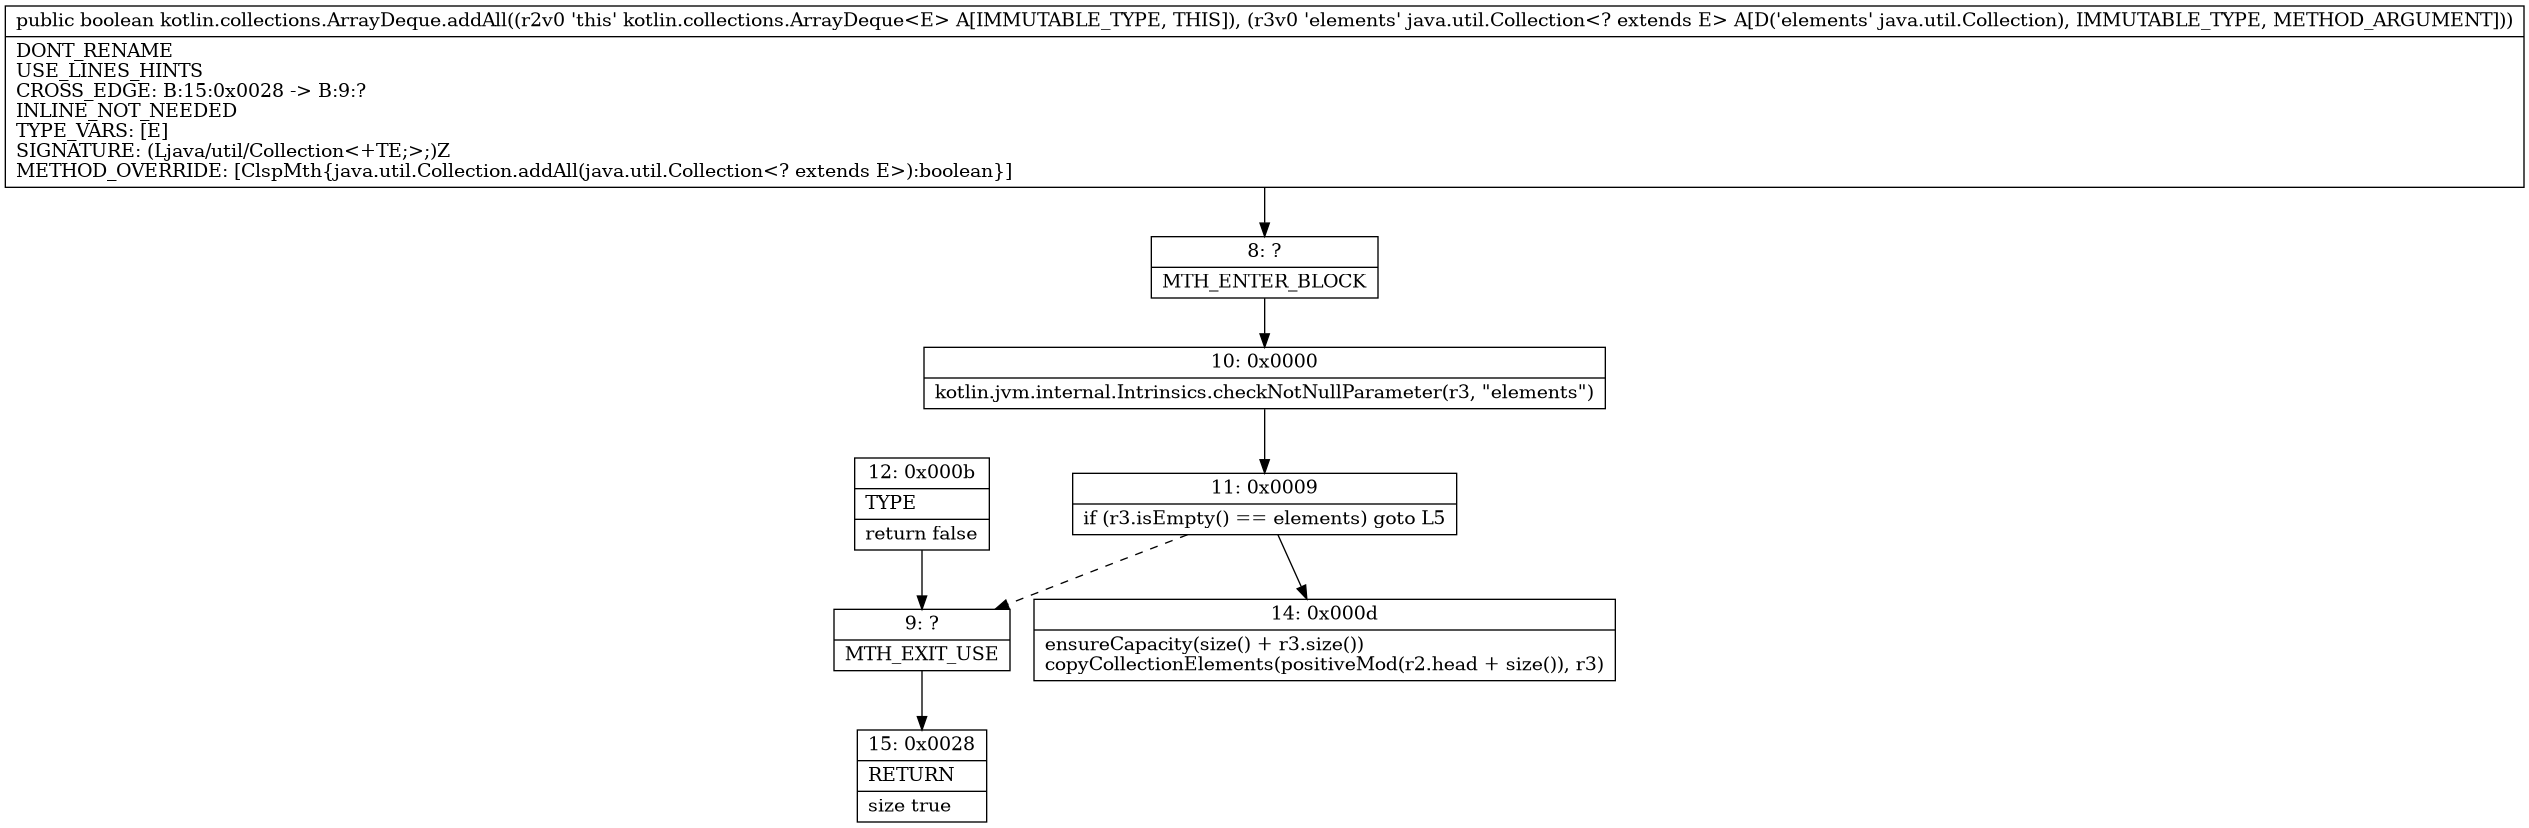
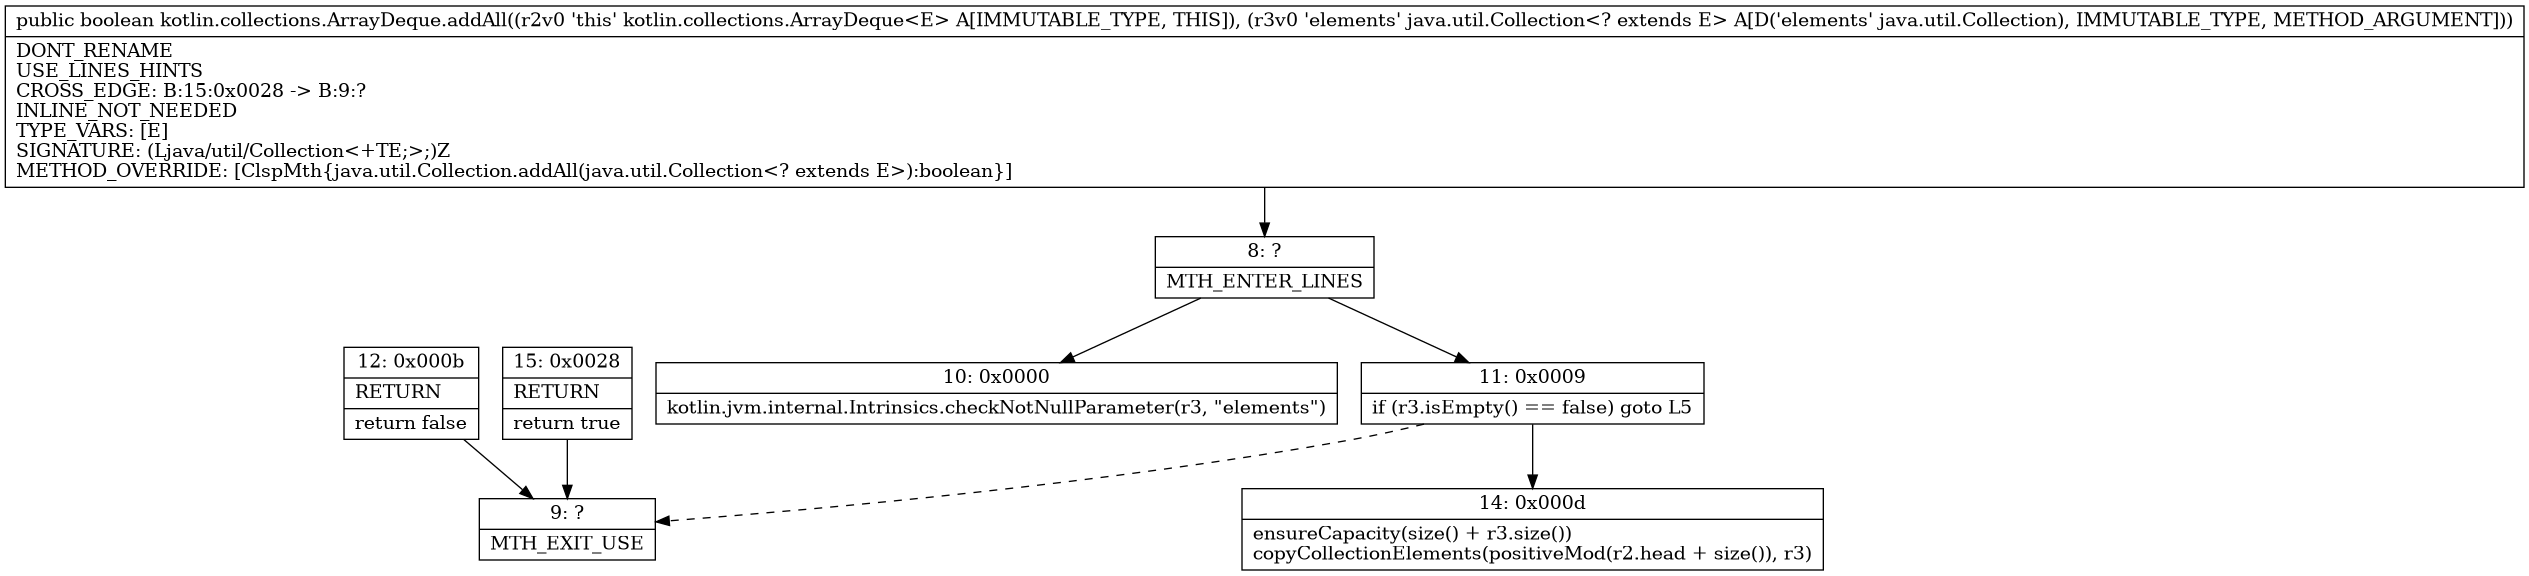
node "8: ?": text "MTH_ENTER_BLOCK" -> "MTH_ENTER_LINES"
edge "10: 0x0000" -> "11: 0x0009": now "8: ?" -> "11: 0x0009"
node "12: 0x000b": text "TYPE" -> "RETURN"
node "11: 0x0009": text "if (r3.isEmpty() == elements) goto L5" -> "if (r3.isEmpty() == false) goto L5"
edge "9: ?" -> "15: 0x0028": reversed
node "15: 0x0028": text "size true" -> "return true"
